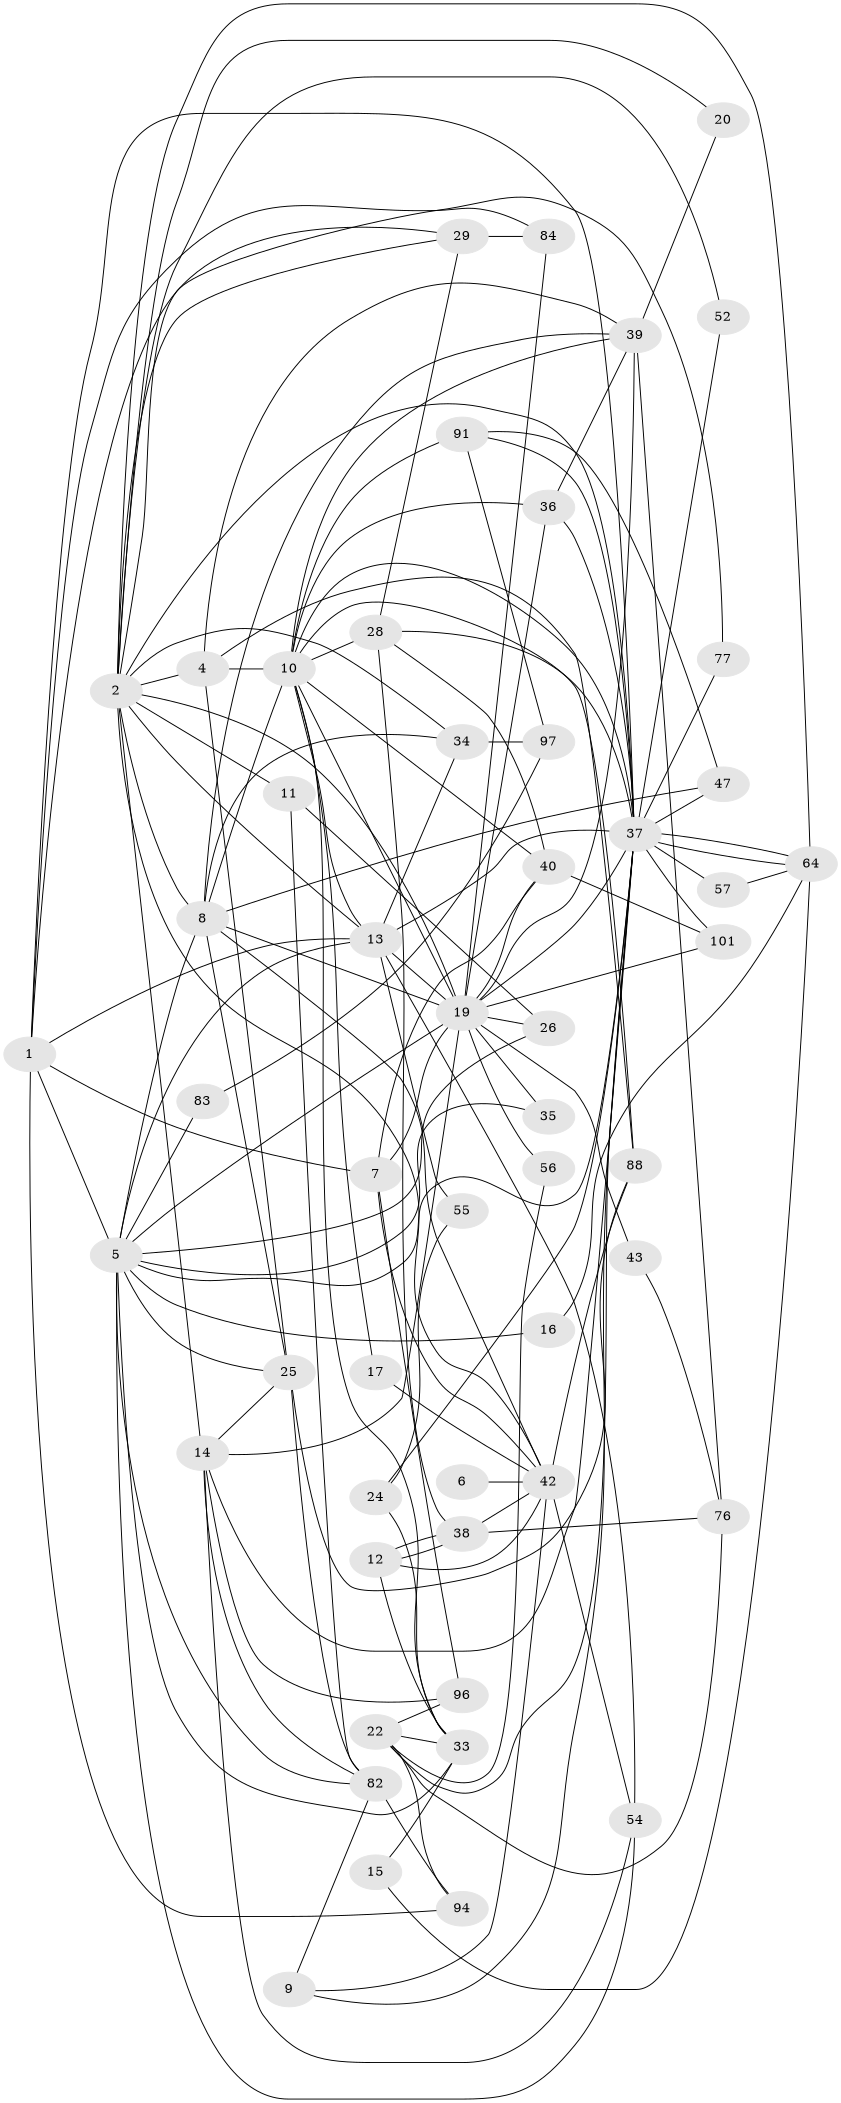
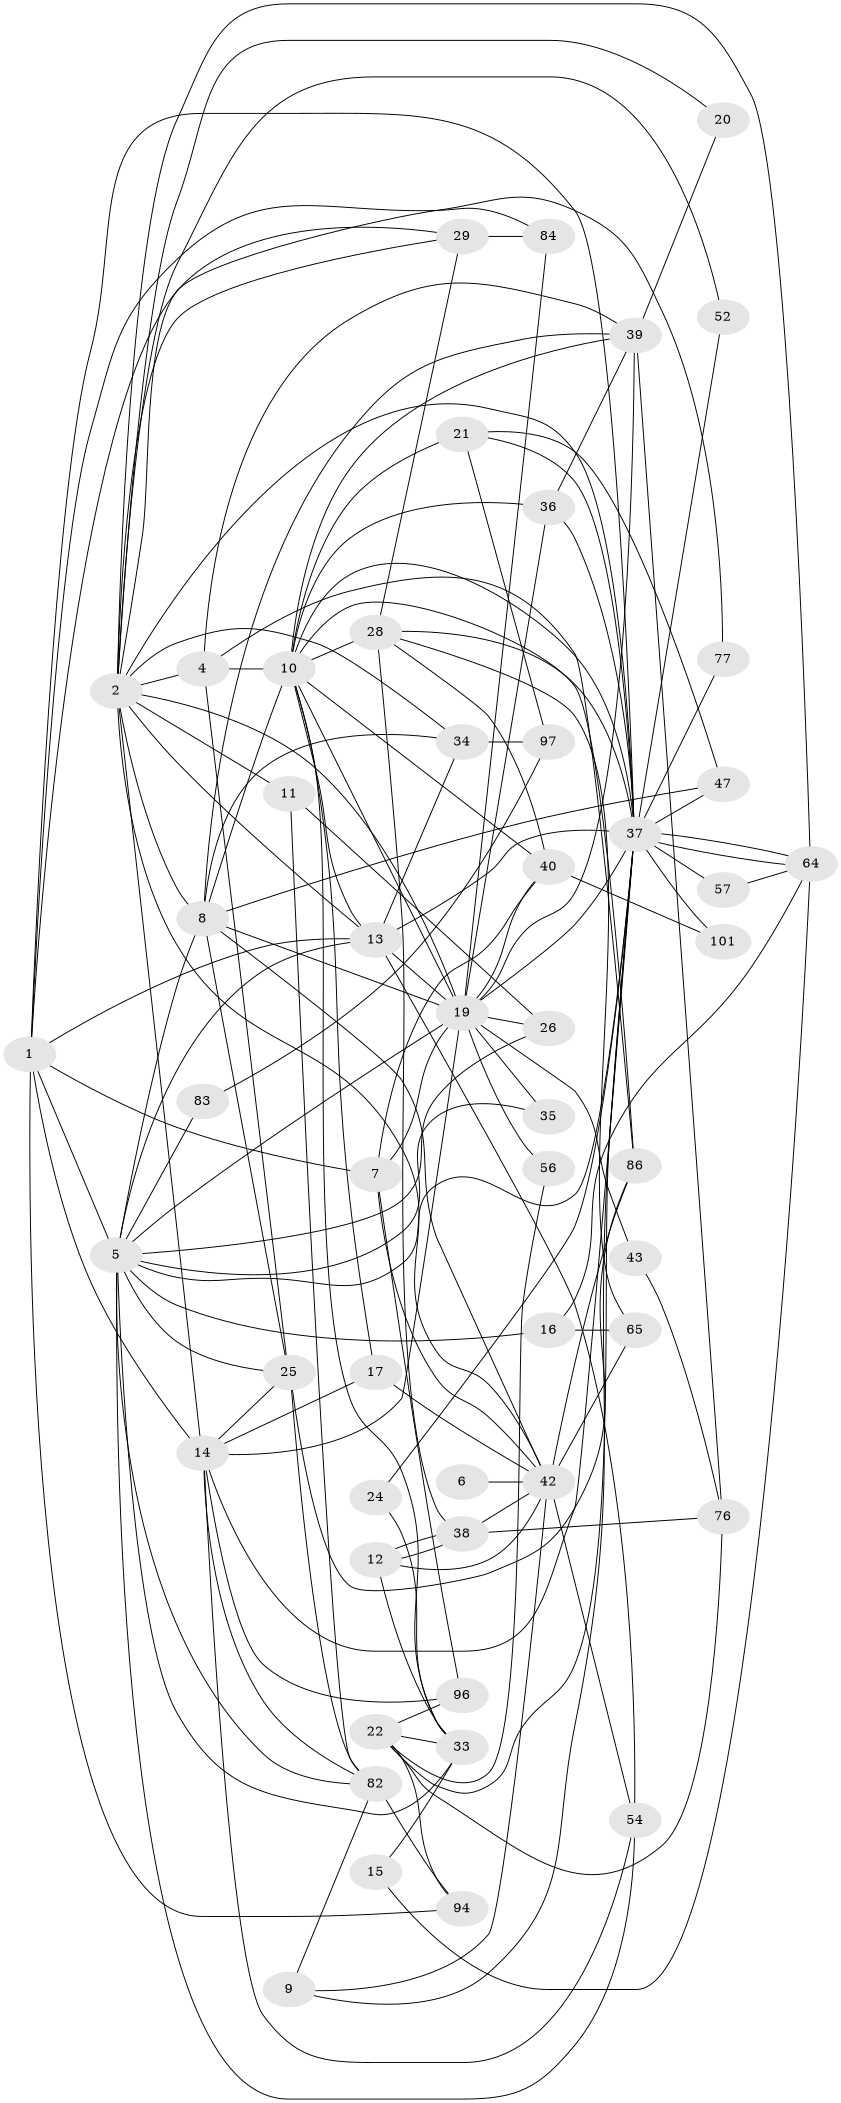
node "91": label "91" -> "21"
edge "101" -- "19": removed
node "88": label "88" -> "86"
node "55": removed
edge "1" -- "14": added
node "65": added
edge "17" -- "14": added
